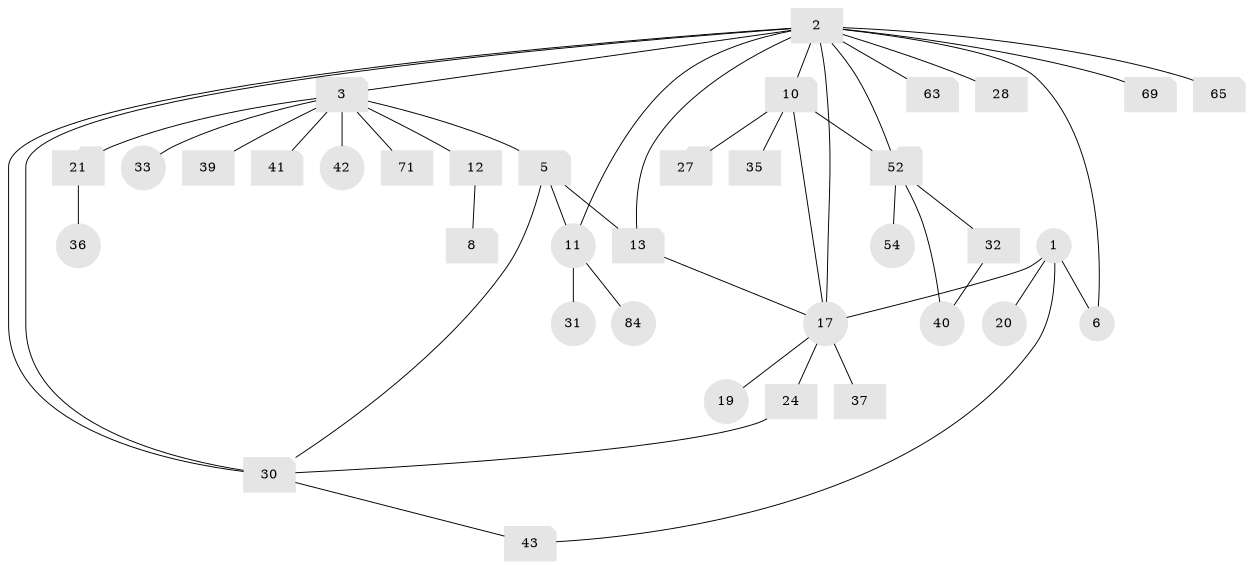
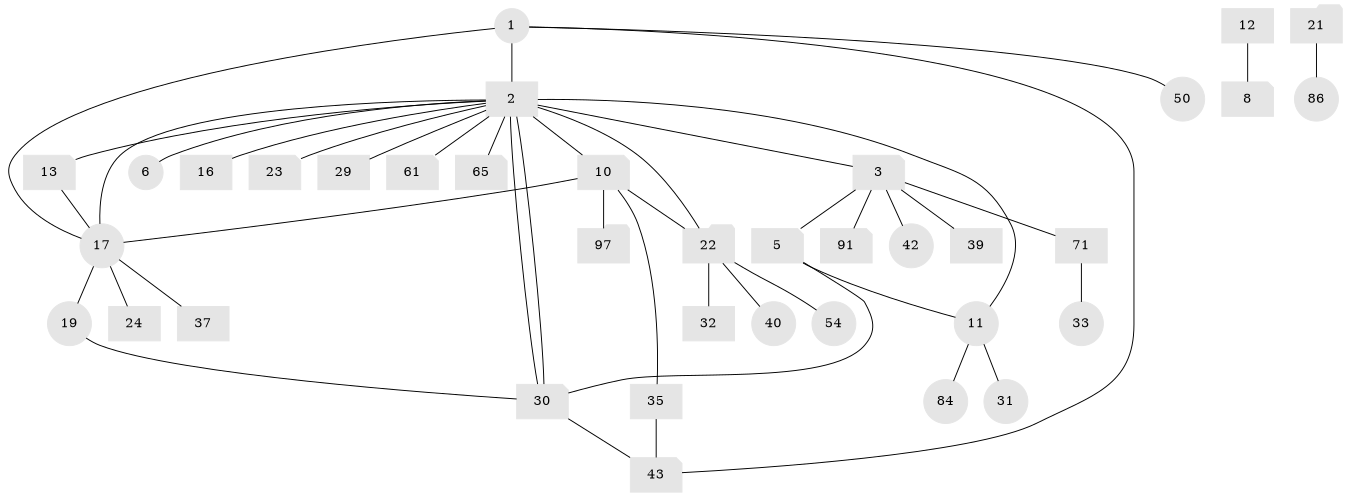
node "63": label "63" -> "23"
node "28": label "28" -> "29"
node "69": label "69" -> "61"
edge "3" -- "21": removed
edge "3" -- "33": now "71" -- "33"
edge "3" -- "12": removed
node "41": label "41" -> "91"
node "27": label "27" -> "97"
node "52": label "52" -> "22"
node "16": added
edge "5" -- "13": removed
node "36": label "36" -> "86"
edge "32" -- "40": removed
edge "1" -- "6": now "1" -- "2"
node "20": label "20" -> "50"
edge "35" -- "43": added
edge "24" -- "30": now "19" -- "30"
